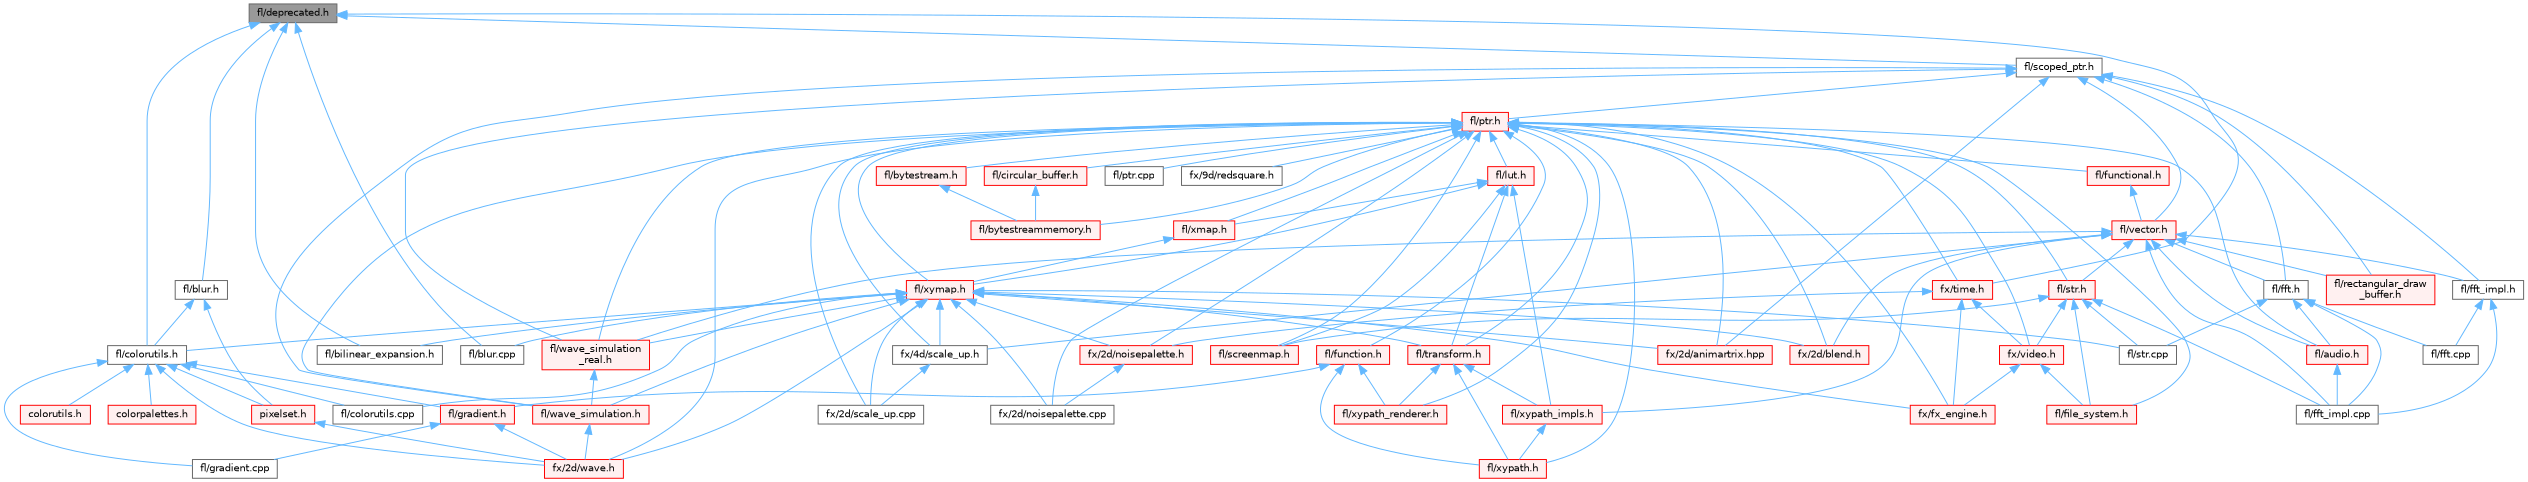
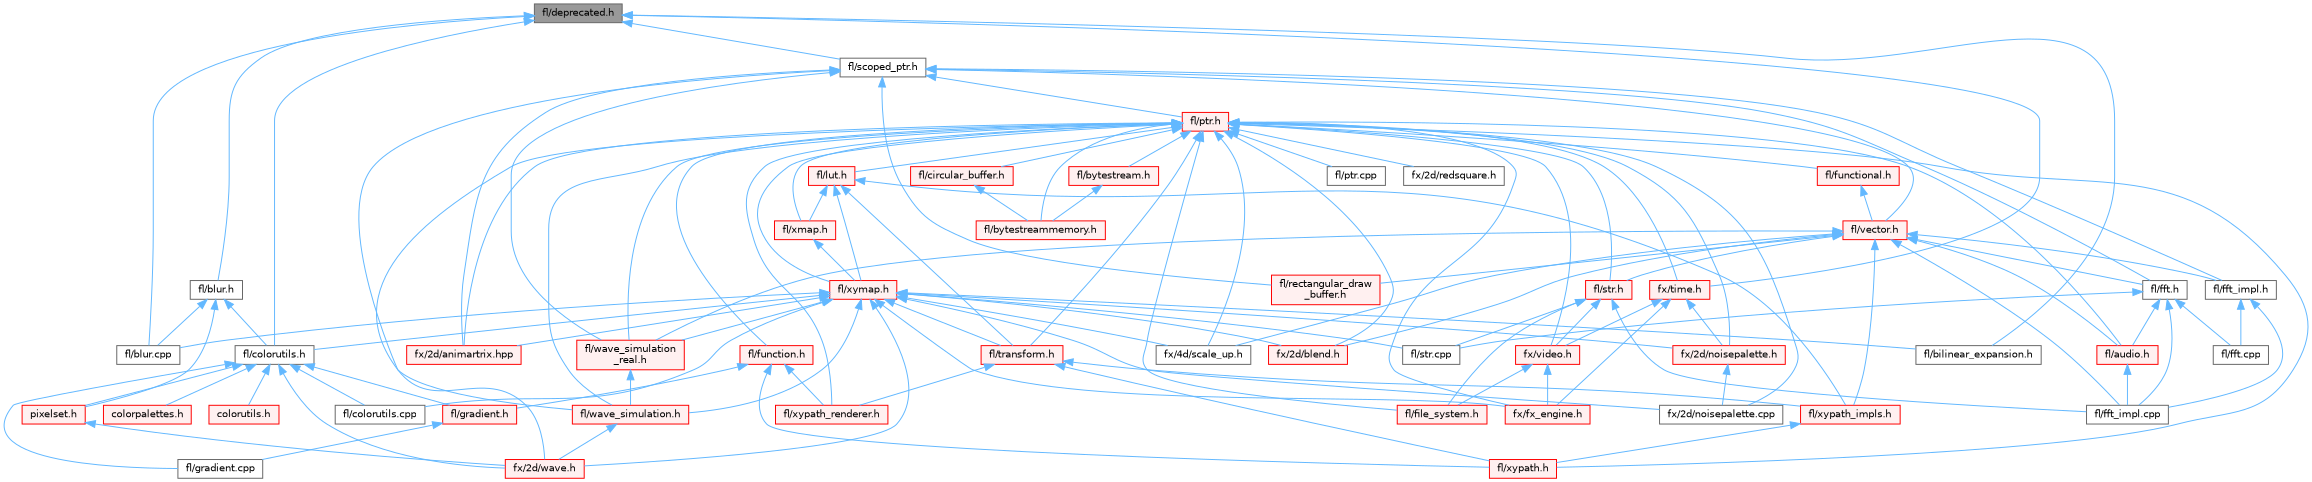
node "fx/9d/redsquare.h": label "fx/9d/redsquare.h" -> "fx/2d/redsquare.h"
edge "fl/blur.cpp" -> "fl/blur.h": added
node "fl/screenmap.h": removed
node "fx/2d/scale_up.cpp": removed
edge "fx/2d/wave.h" -> "fl/gradient.h": removed
